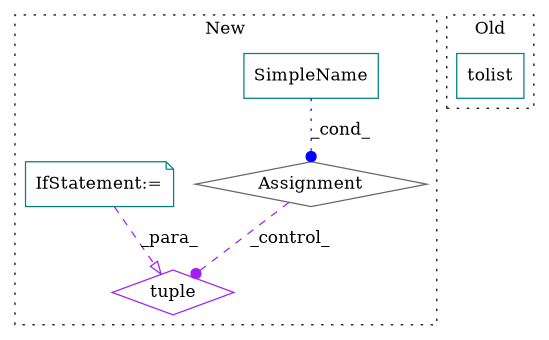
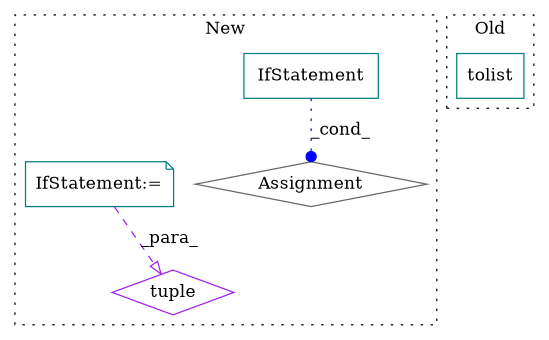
node "SimpleName": label "SimpleName" -> "IfStatement"
edge "Assignment" -> "tuple": removed, label "_control_"
